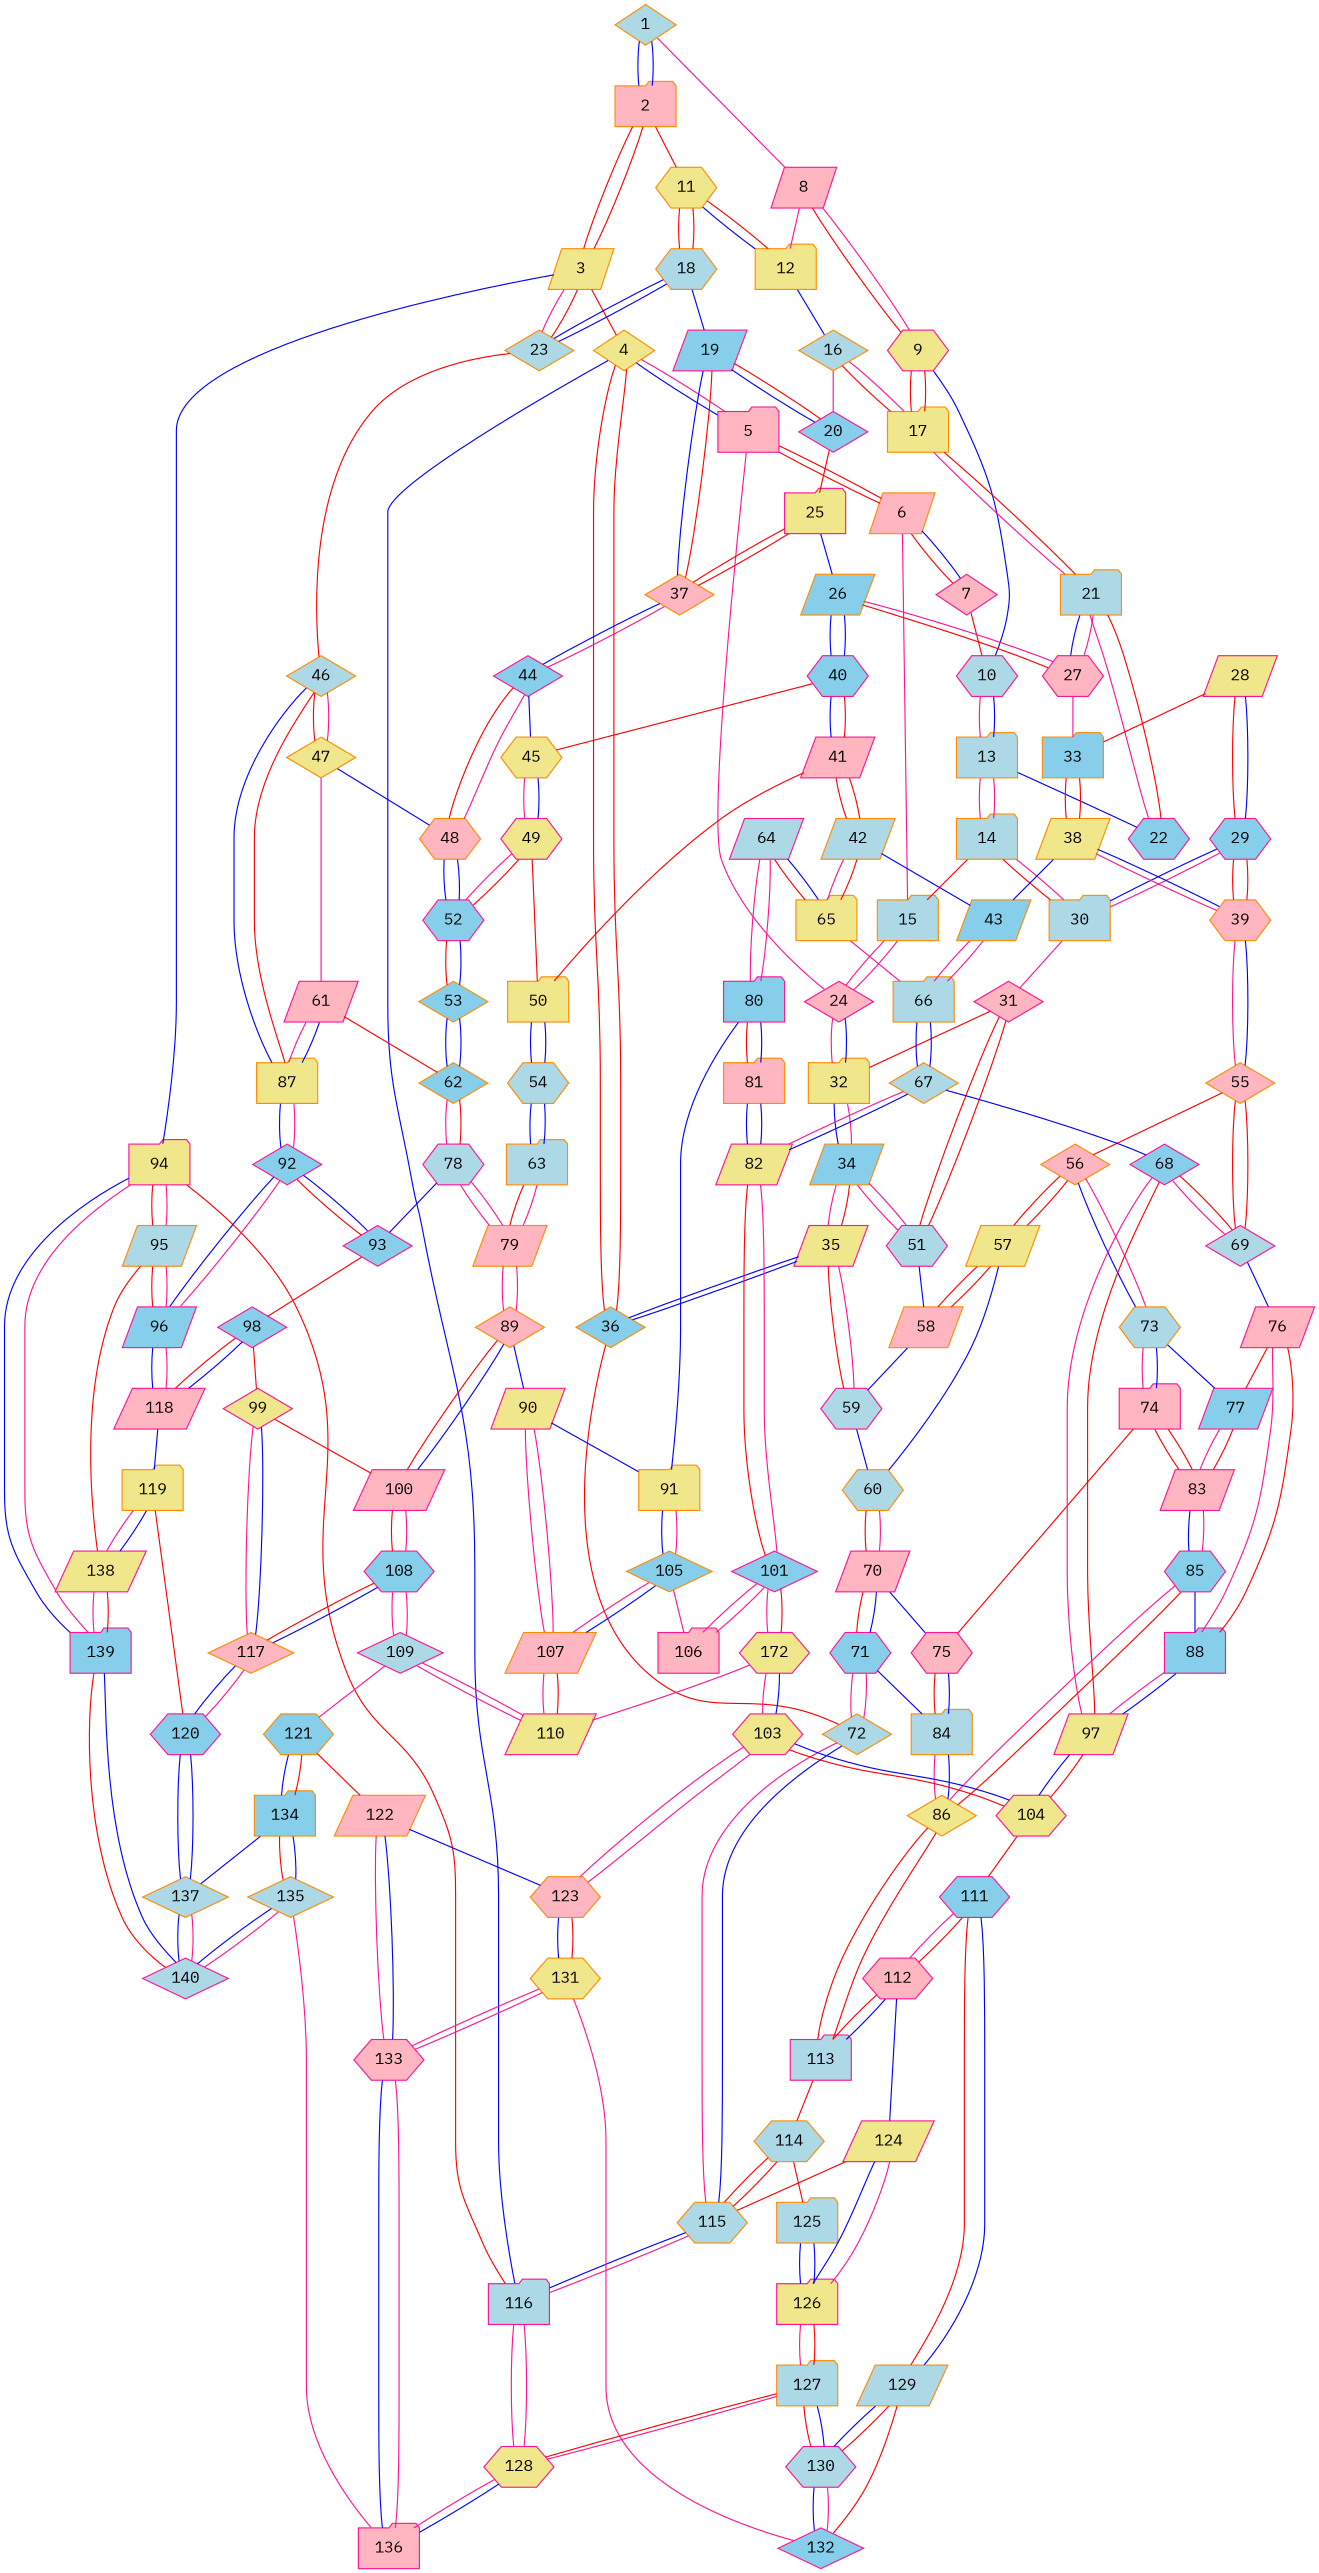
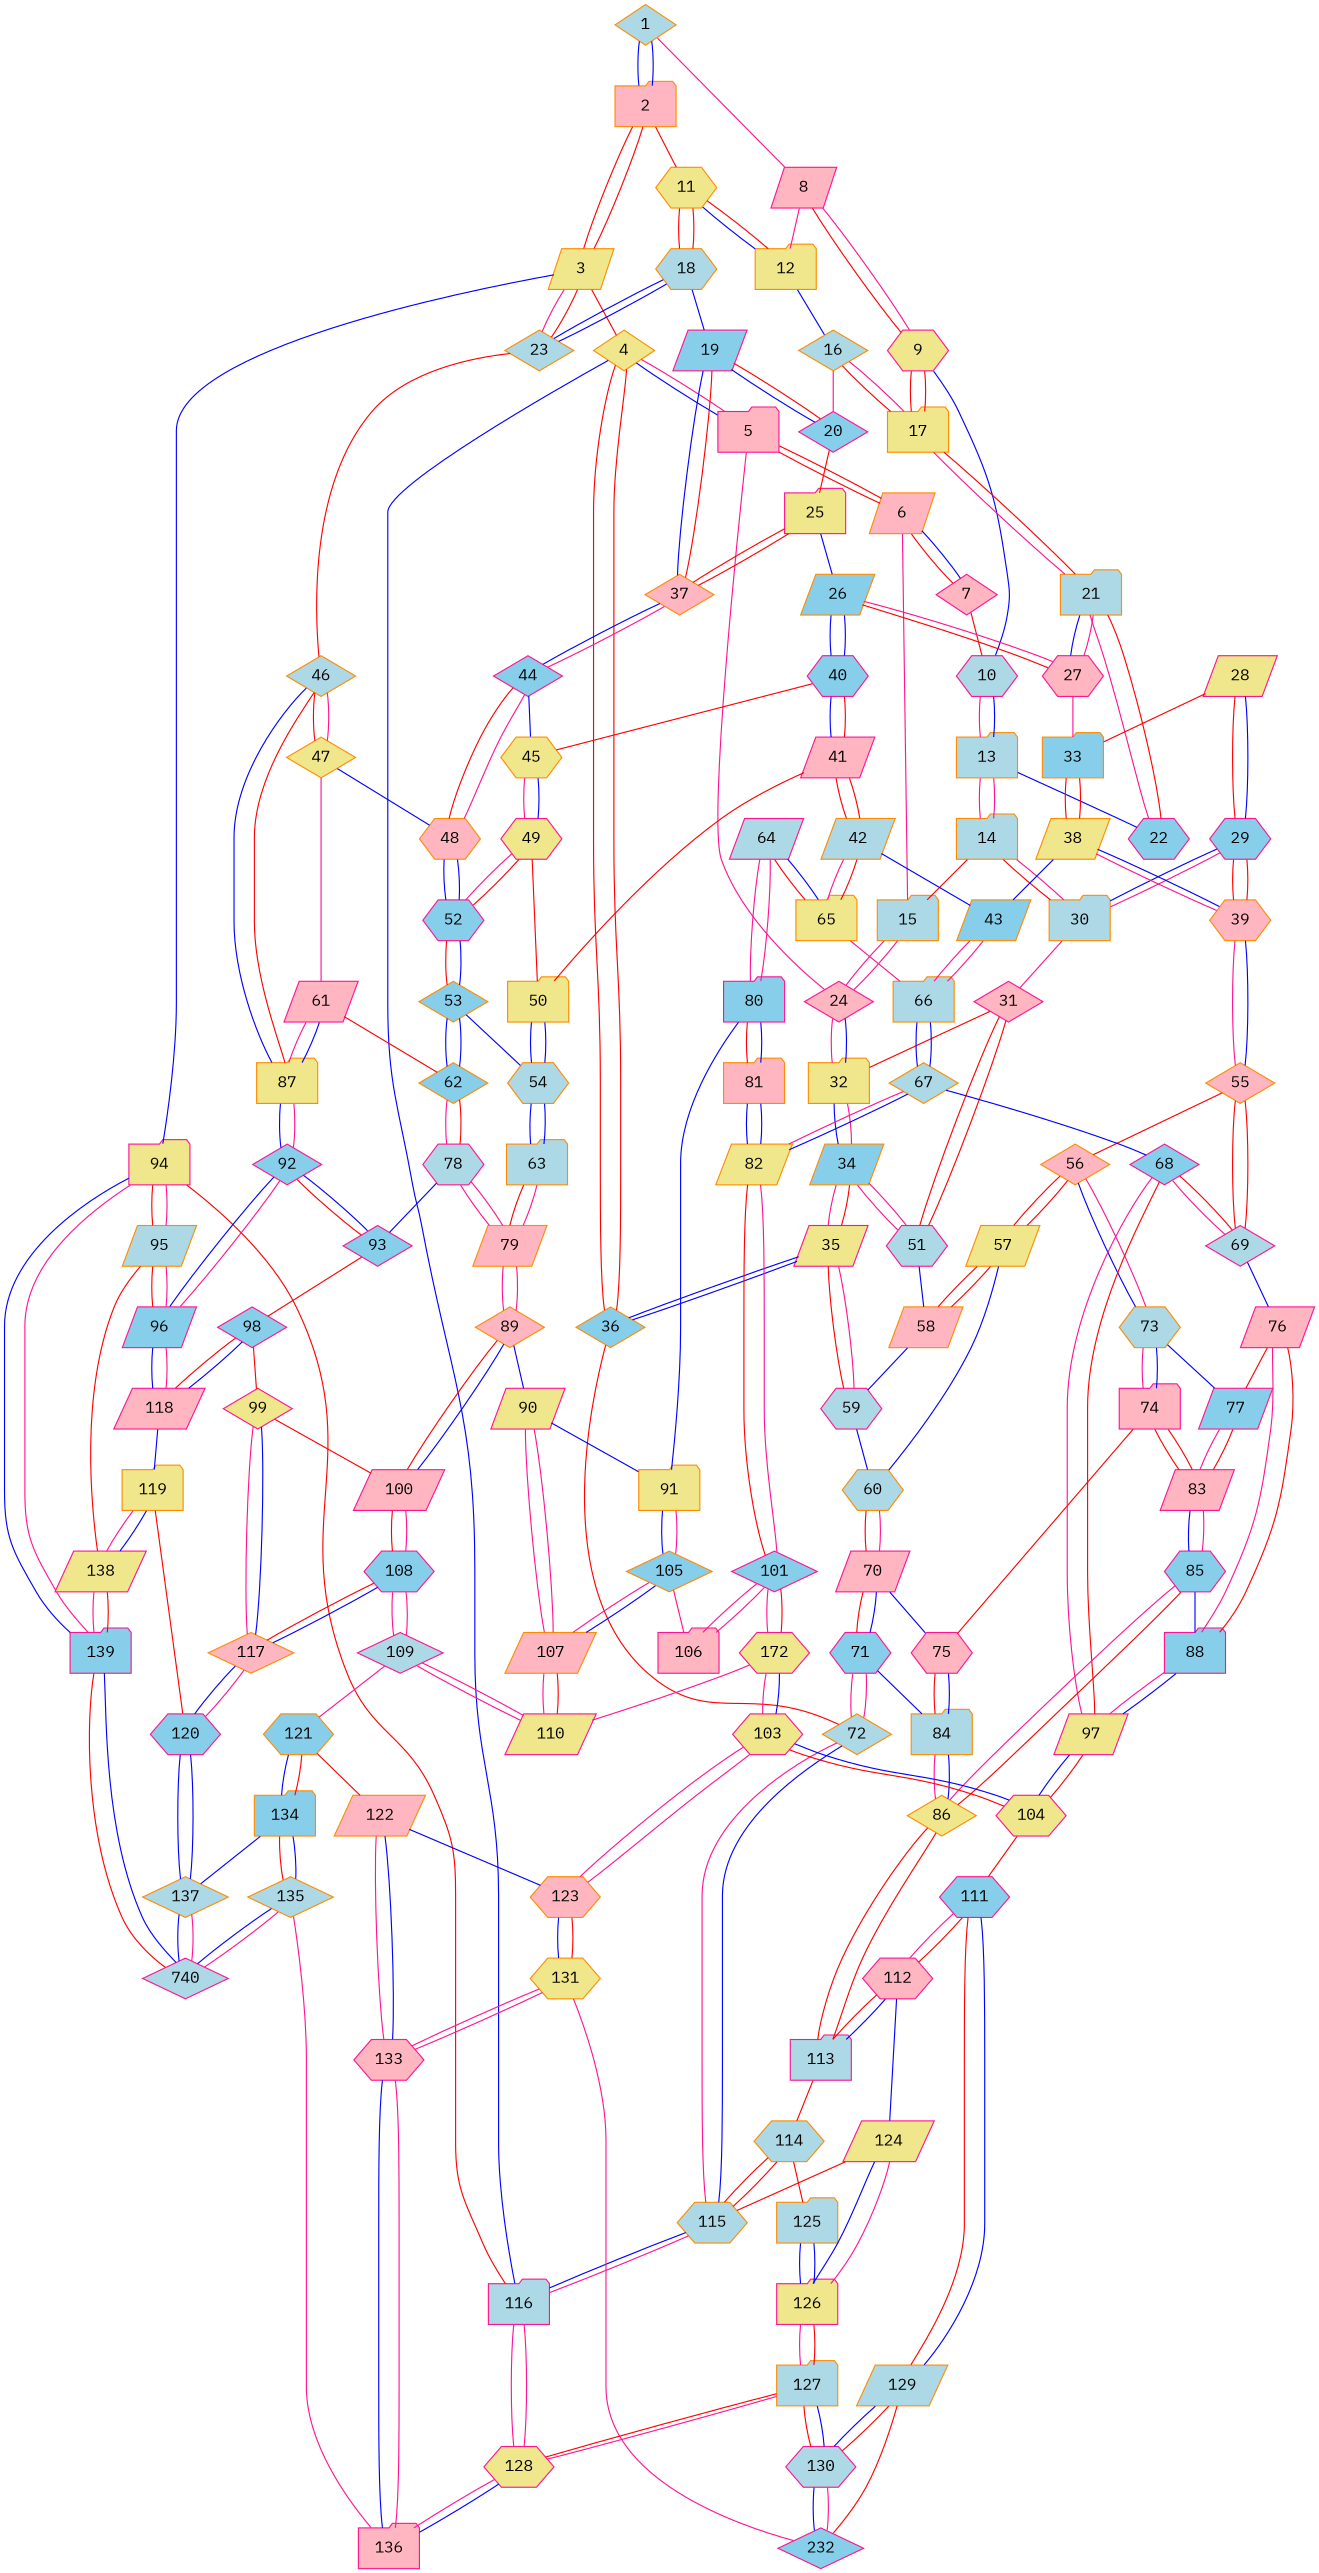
edge "53" -- "54": added
node "82": color deeppink -> darkorange
node "140": label "140" -> "740"
node "132": label "132" -> "232"
